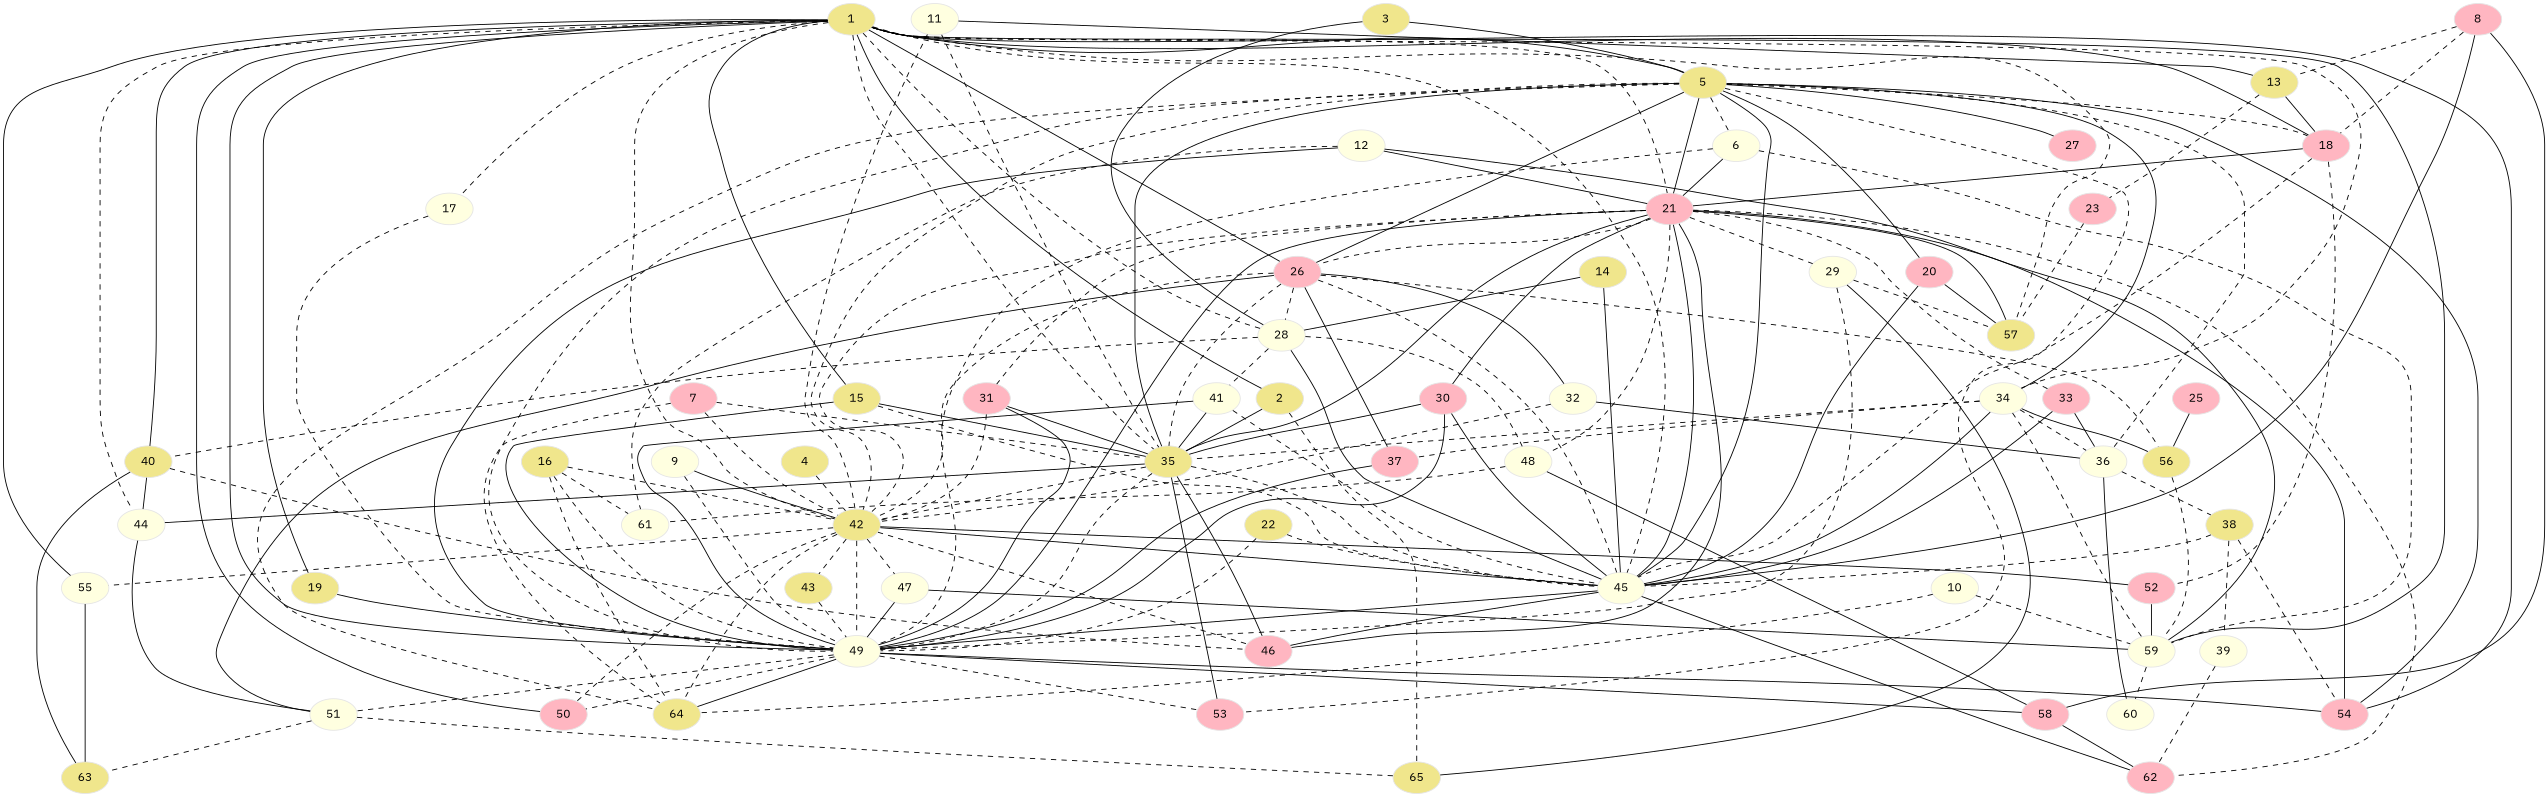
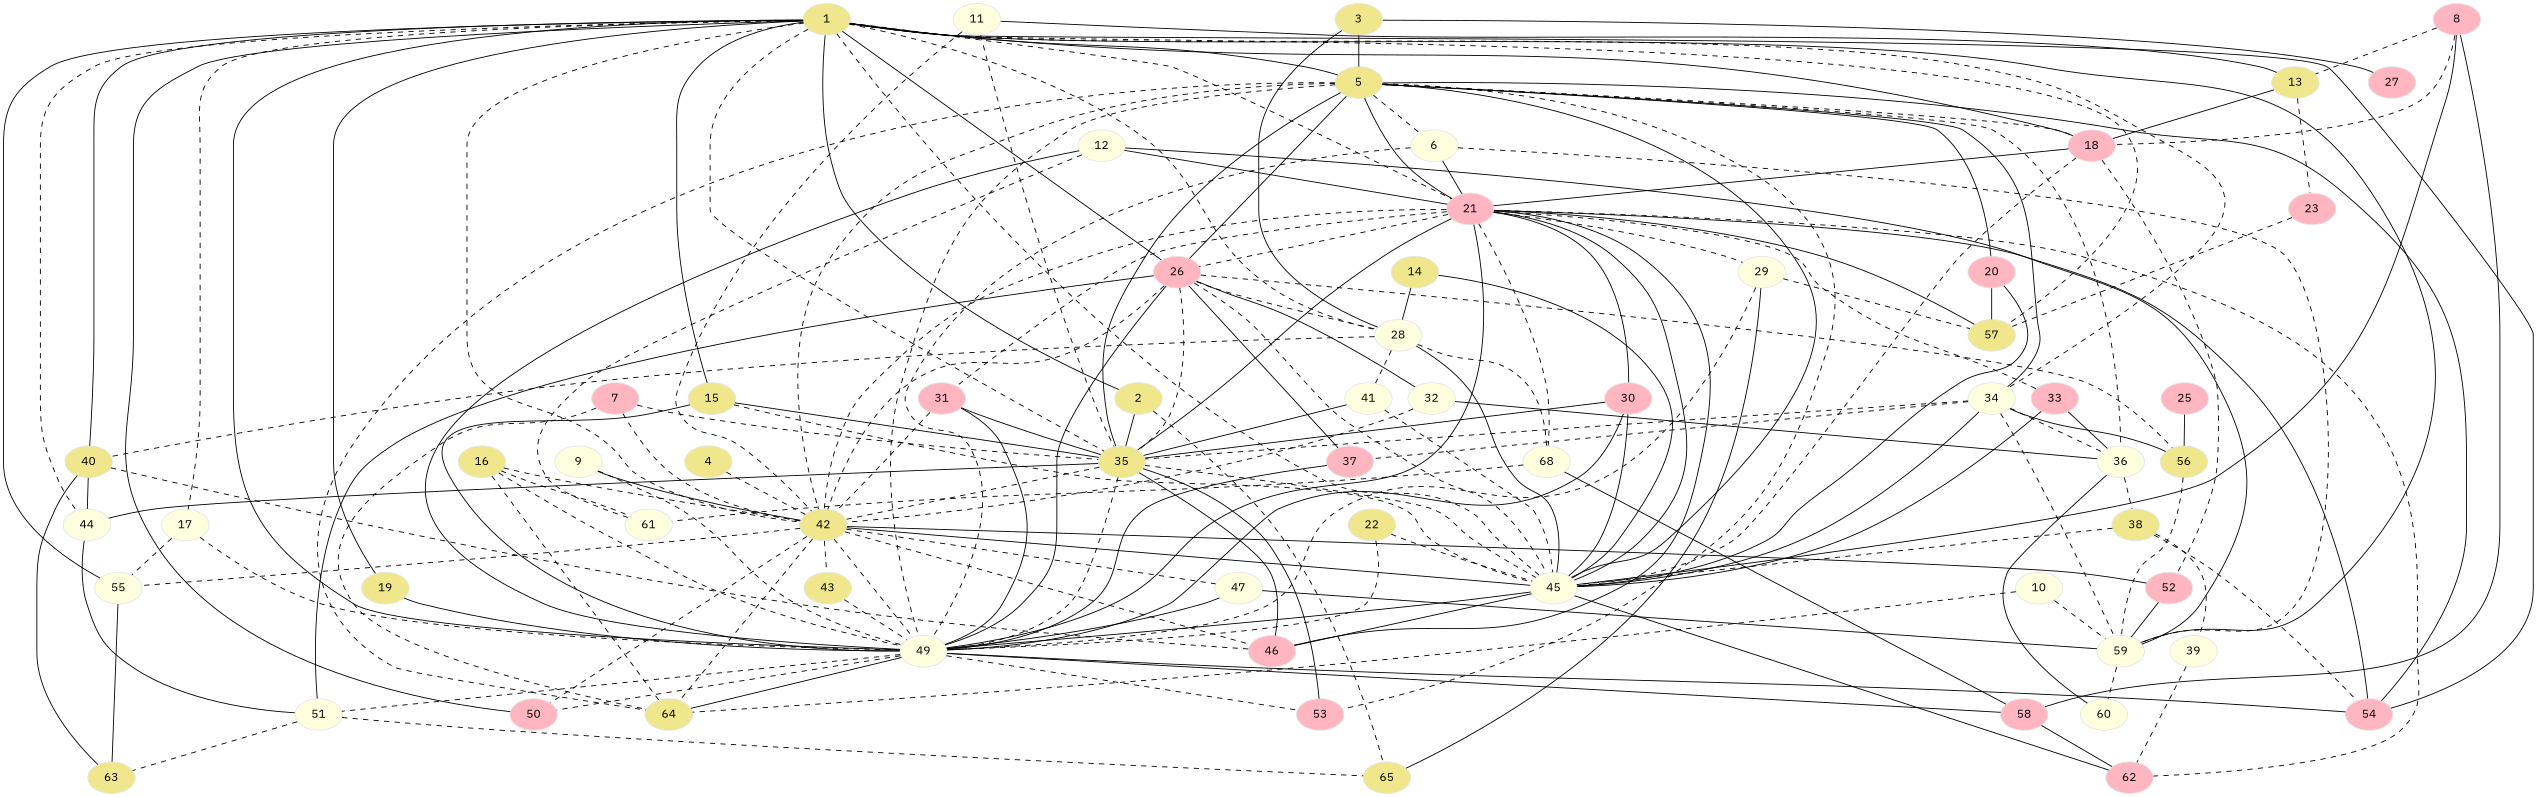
edge "5" -- "27": now "3" -- "27"
edge "41" -- "49": now "26" -- "49"
node "48": label "48" -> "68"
edge "17" -- "55": added
